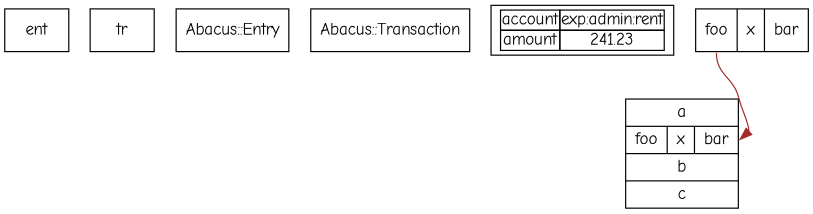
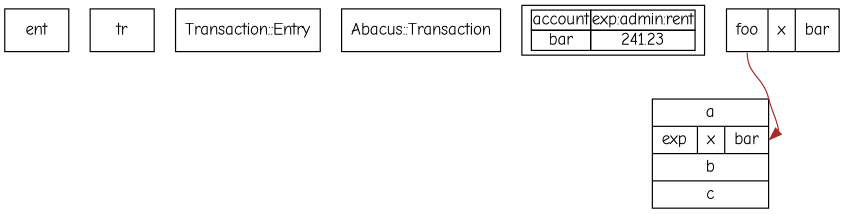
node "Abacus::Entry": label "Abacus::Entry" -> "Transaction::Entry"
node "account": text "amount" -> "bar"
node "a": text "foo" -> "exp"
